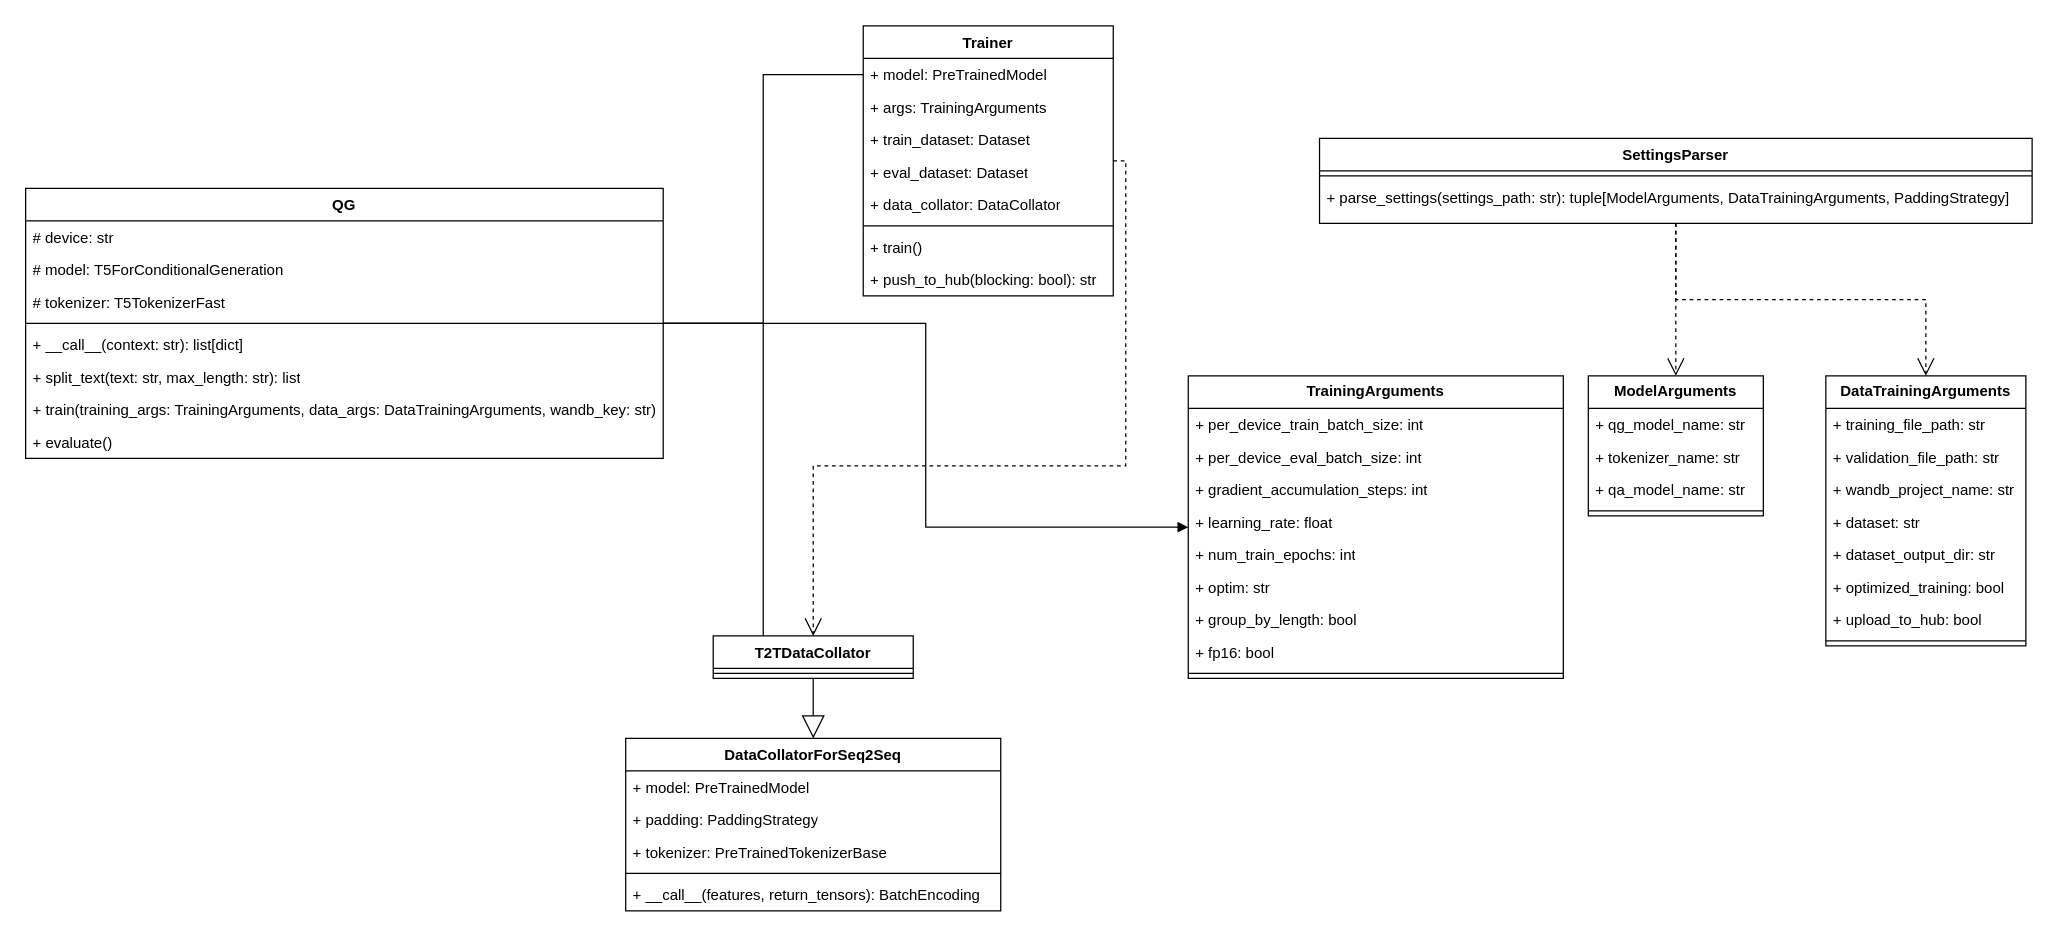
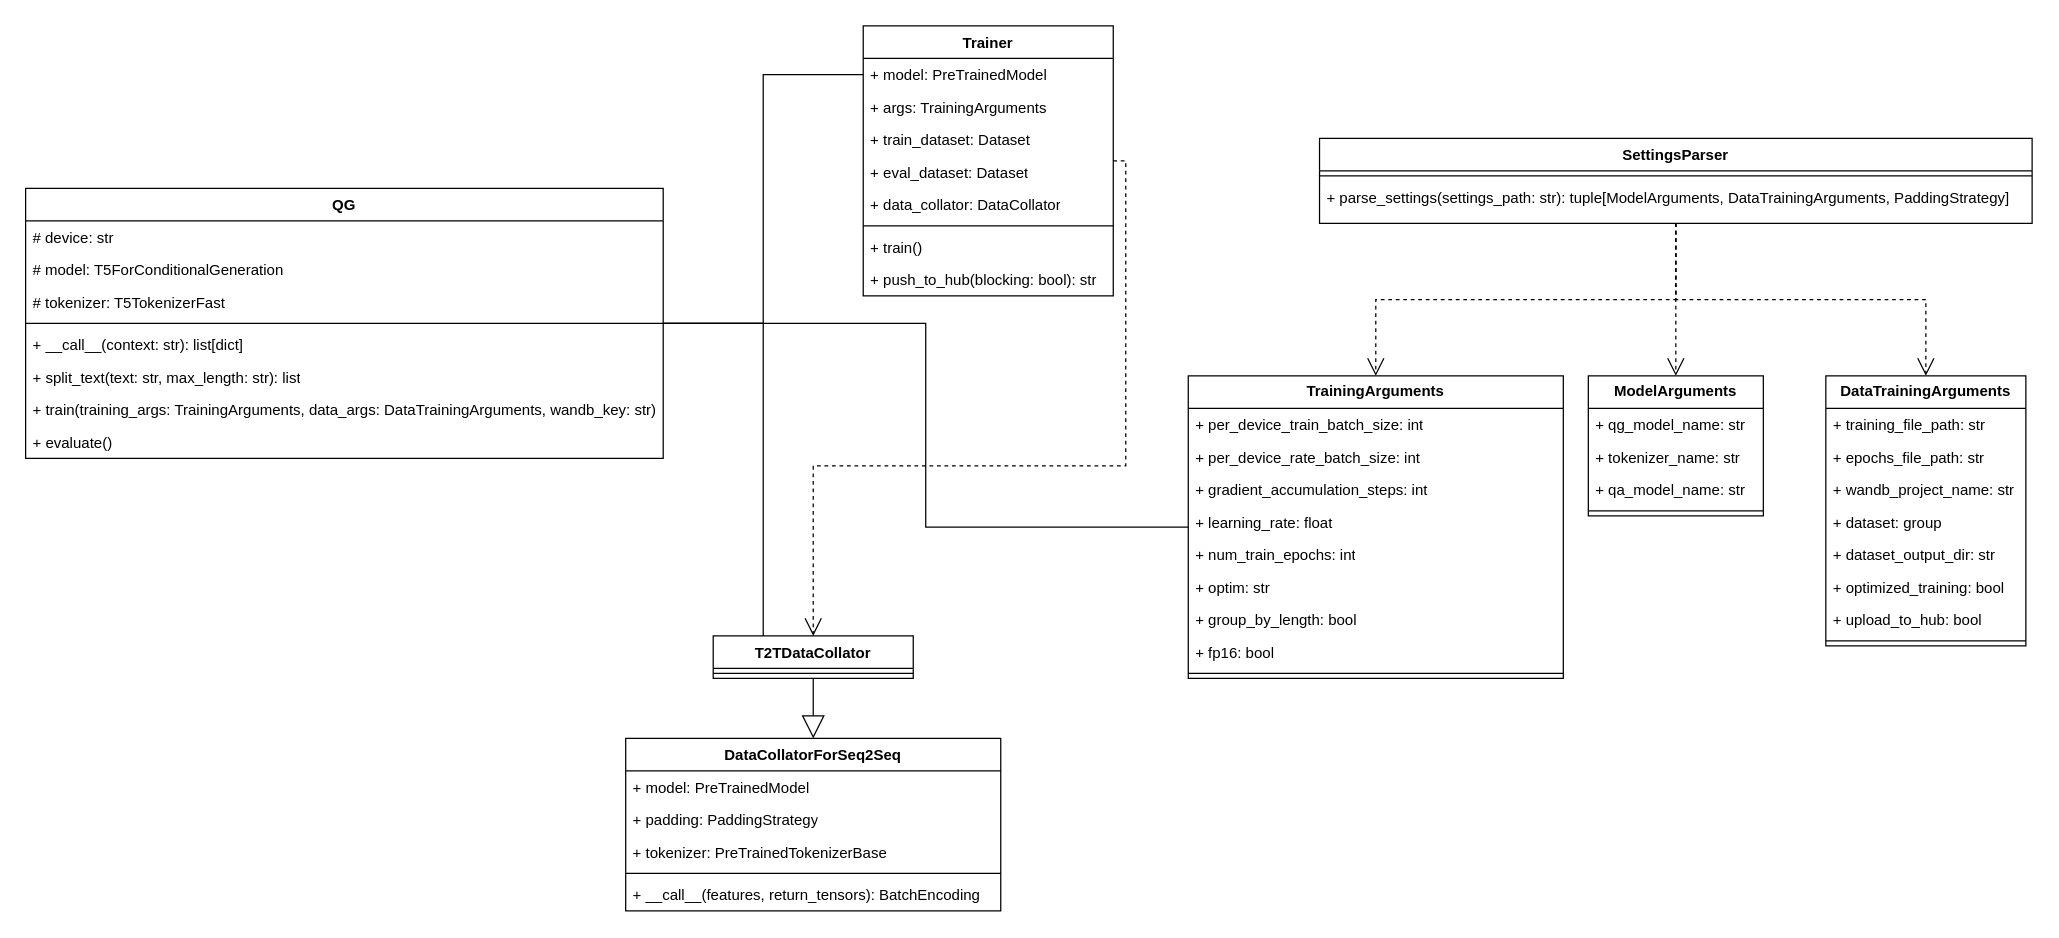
edge "SettingsParser" -> "TrainingArguments": added
node "+ per_device_eval_batch_size: int": label "+ per_device_eval_batch_size: int" -> "+ per_device_rate_batch_size: int"
node "+ validation_file_path: str": label "+ validation_file_path: str" -> "+ epochs_file_path: str"
node "+ dataset: str": label "+ dataset: str" -> "+ dataset: group"
edge "QG" -> "TrainingArguments": arrowhead block -> none
